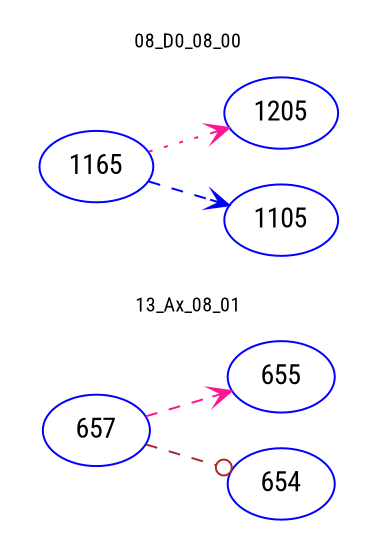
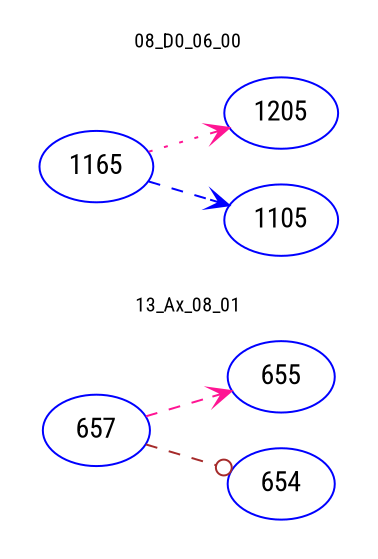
cluster "08_D0_08_00": label "08_D0_08_00" -> "08_D0_06_00"
